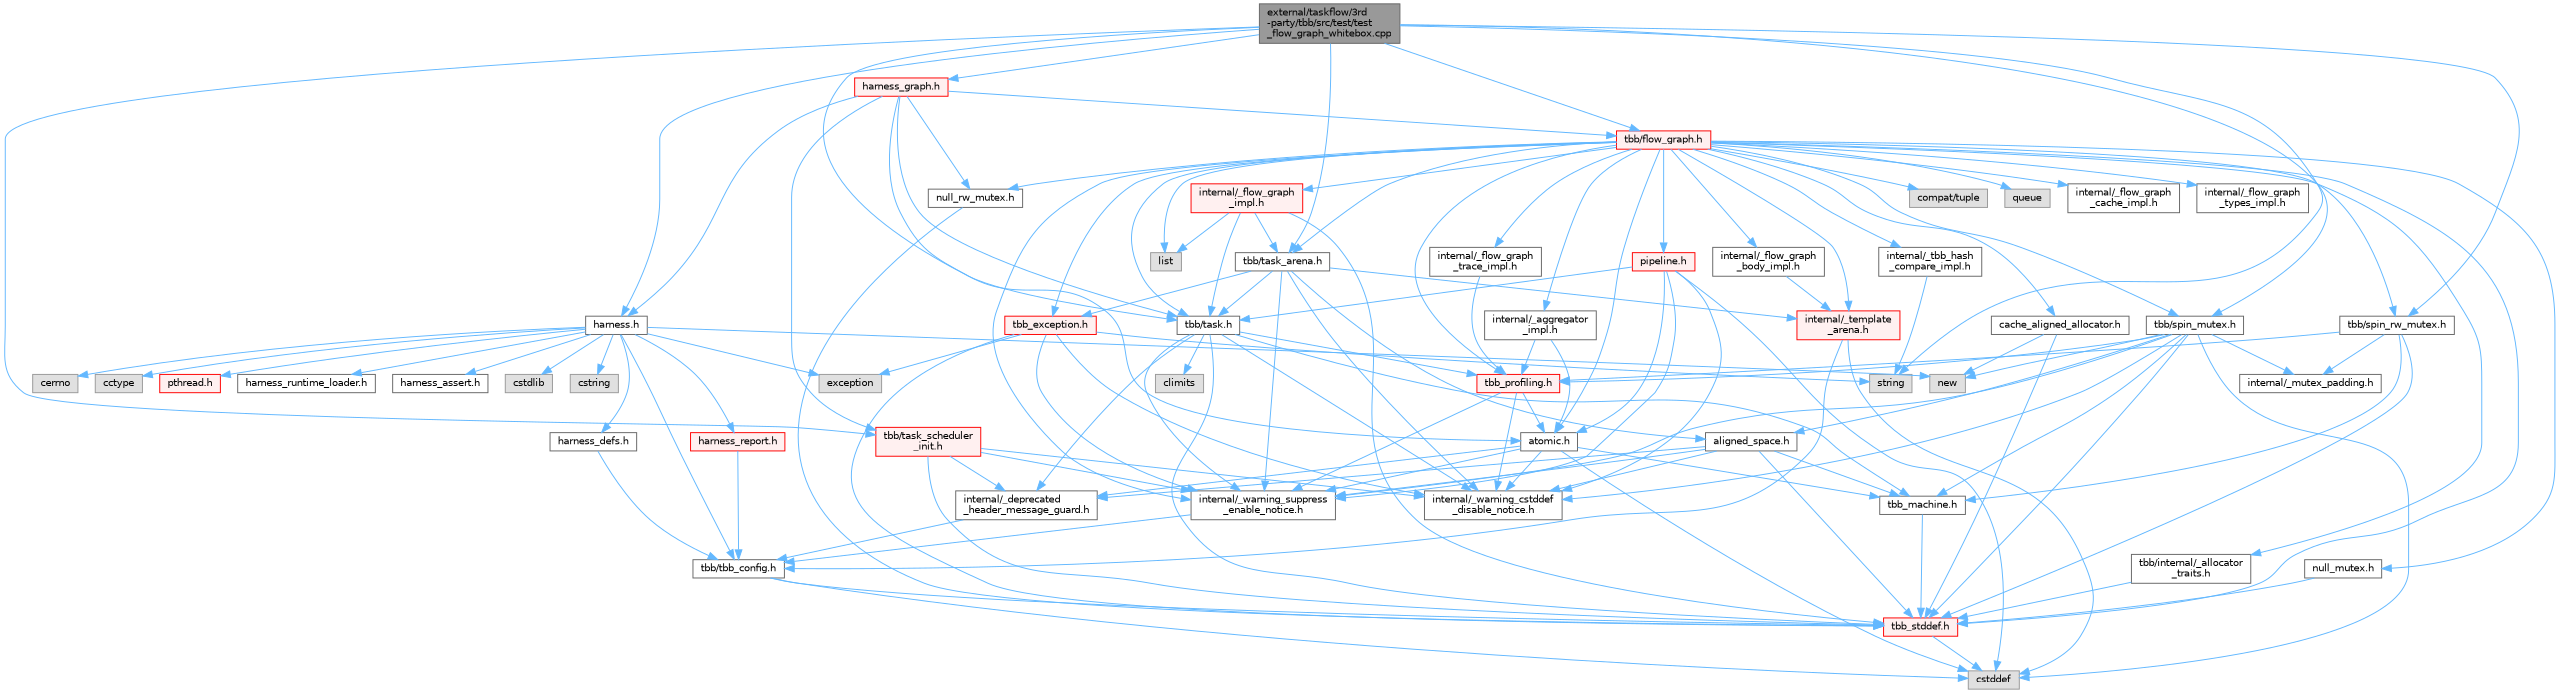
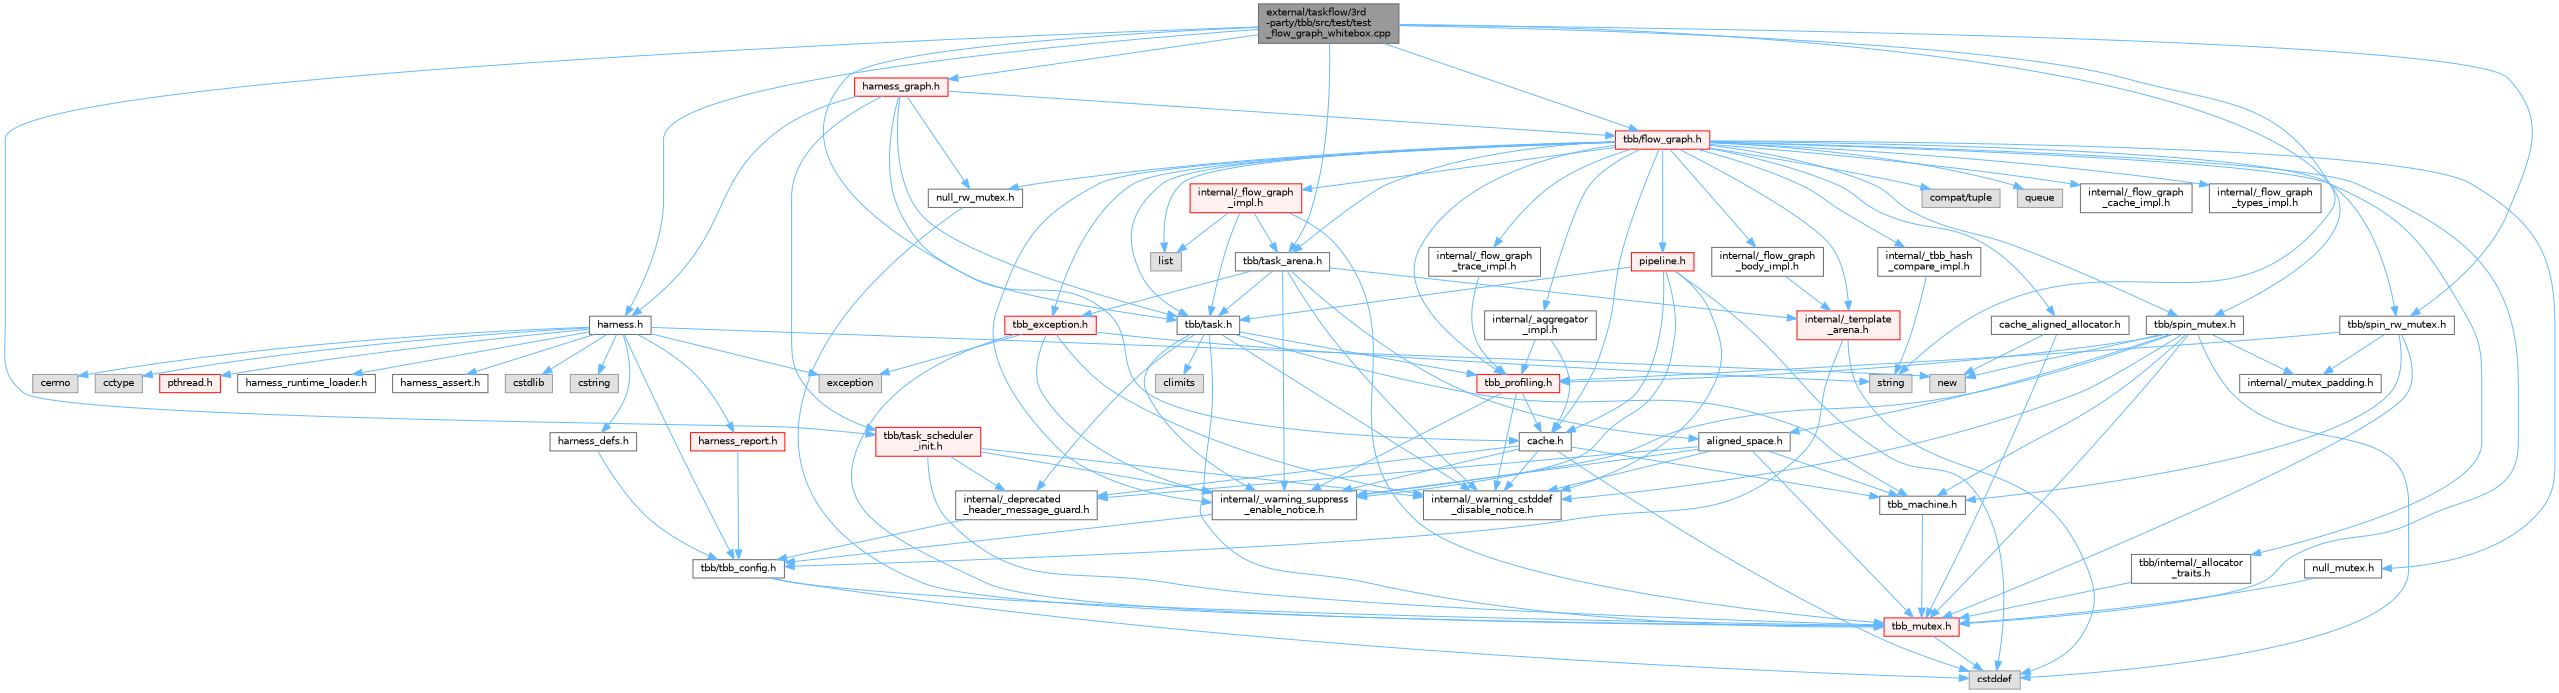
node "atomic.h": label "atomic.h" -> "cache.h"
node "tbb_stddef.h": label "tbb_stddef.h" -> "tbb_mutex.h"
